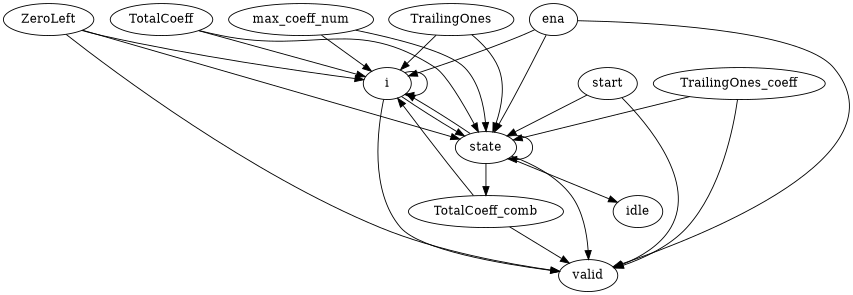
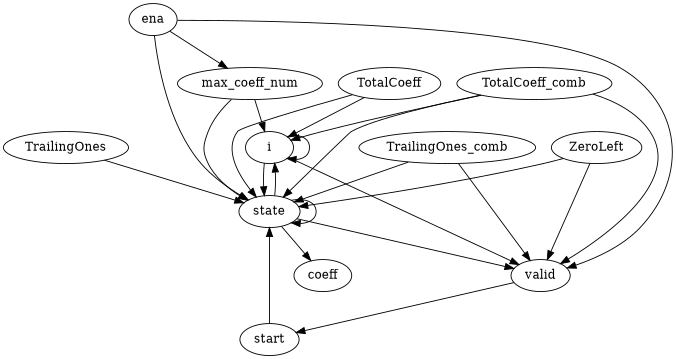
edge "TrailingOnes" -> "i": removed
edge "ena" -> "i": now "ena" -> "max_coeff_num"
edge "ZeroLeft" -> "i": removed
node "TrailingOnes_coeff": label "TrailingOnes_coeff" -> "TrailingOnes_comb"
edge "state" -> "TotalCoeff_comb": reversed
edge "start" -> "valid": reversed
node "idle": label "idle" -> "coeff"
